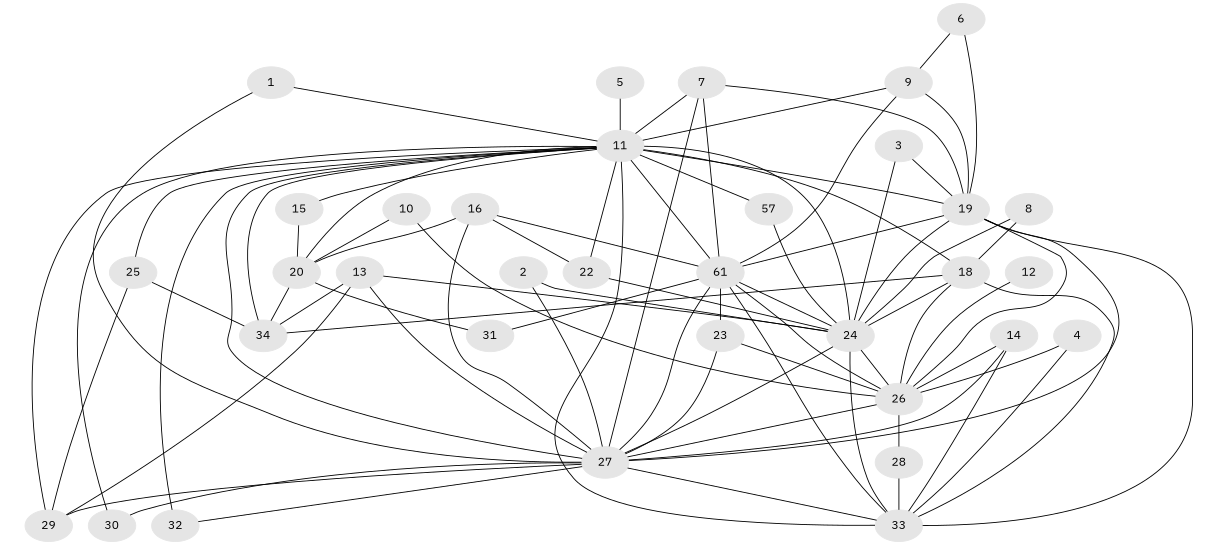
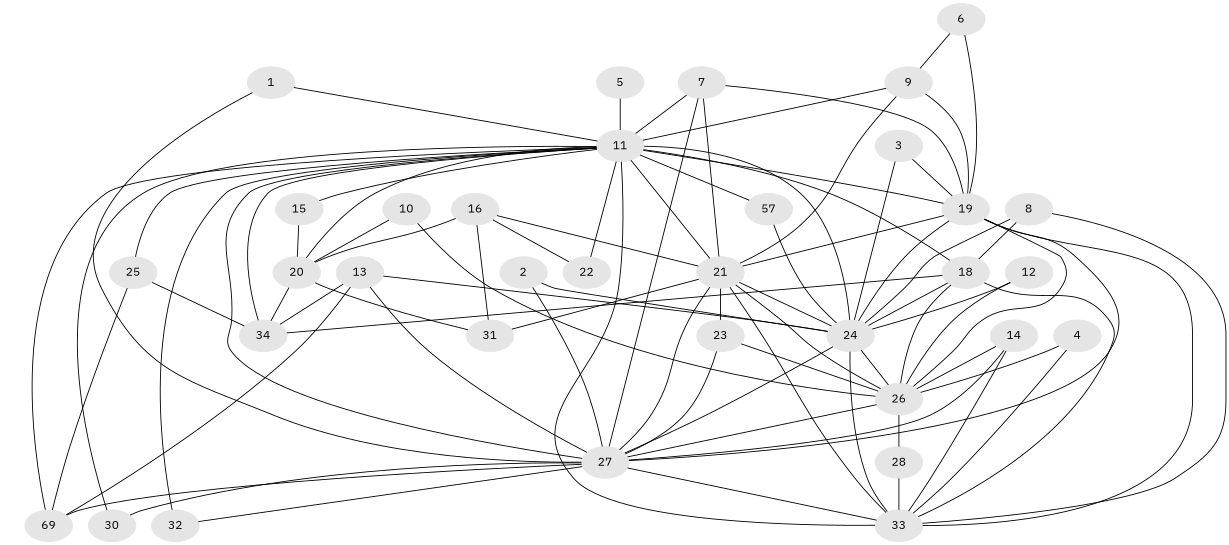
node "61": label "61" -> "21"
edge "22" -- "24": now "12" -- "24"
edge "16" -- "27": now "16" -- "31"
edge "8" -- "33": added
node "29": label "29" -> "69"
